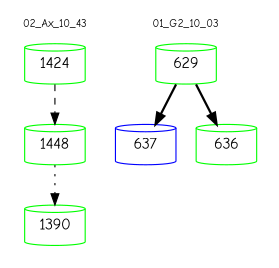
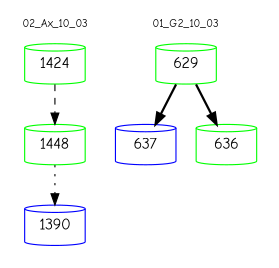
cluster "02_Ax_10_43": label "02_Ax_10_43" -> "02_Ax_10_03"
node "1390": color green -> blue
